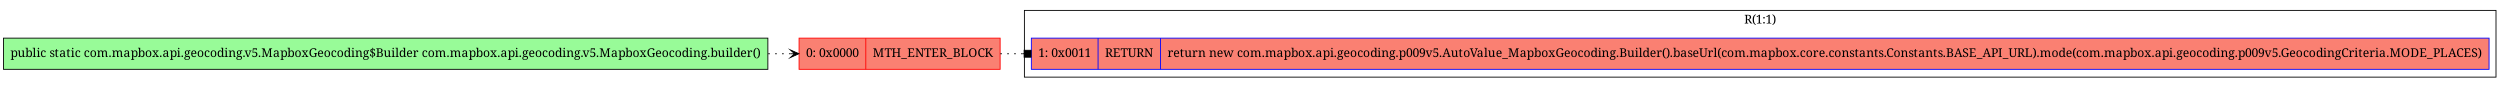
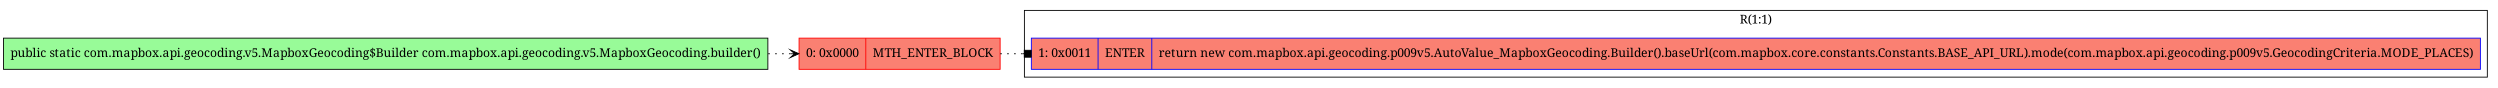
node "1: 0x0011": text "RETURN" -> "ENTER"
